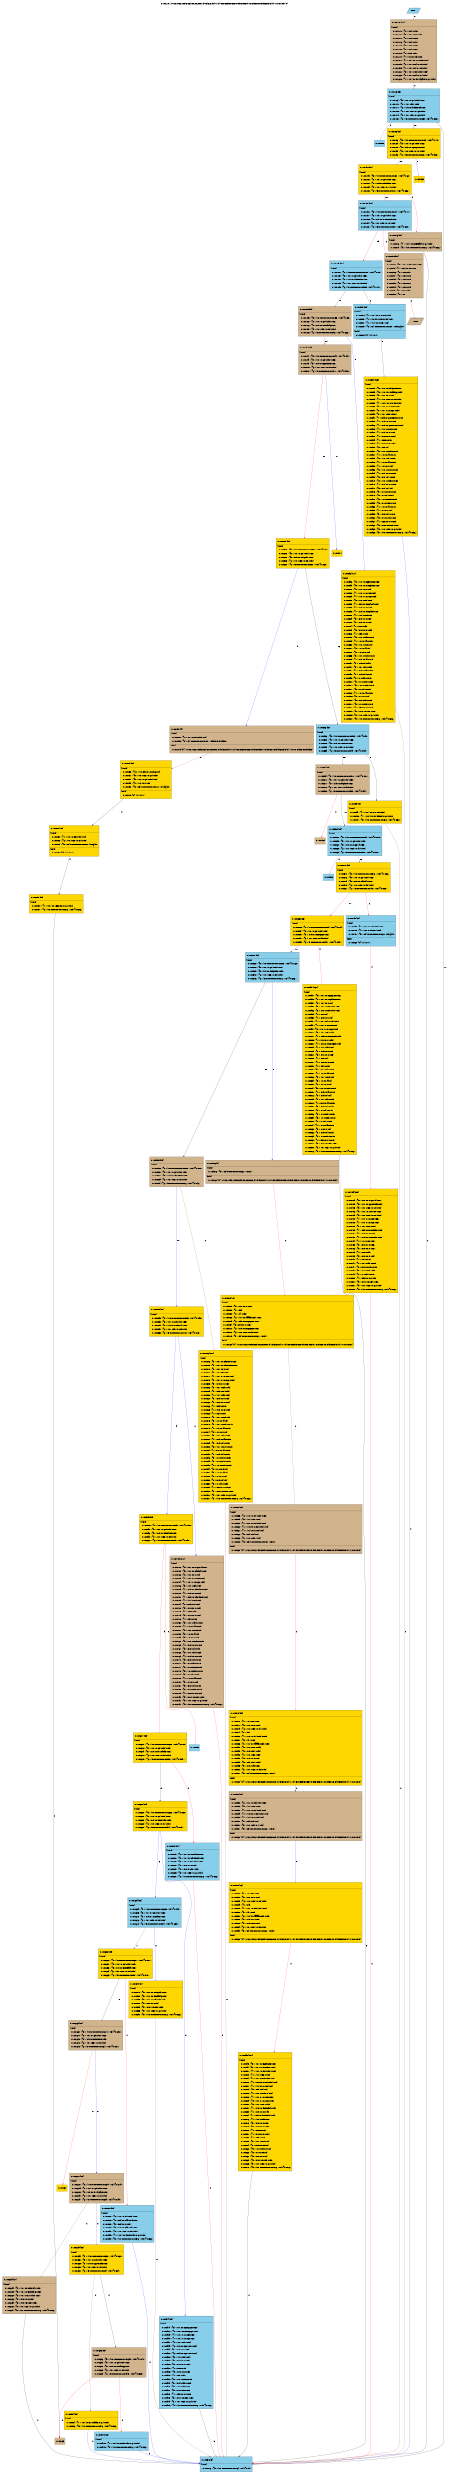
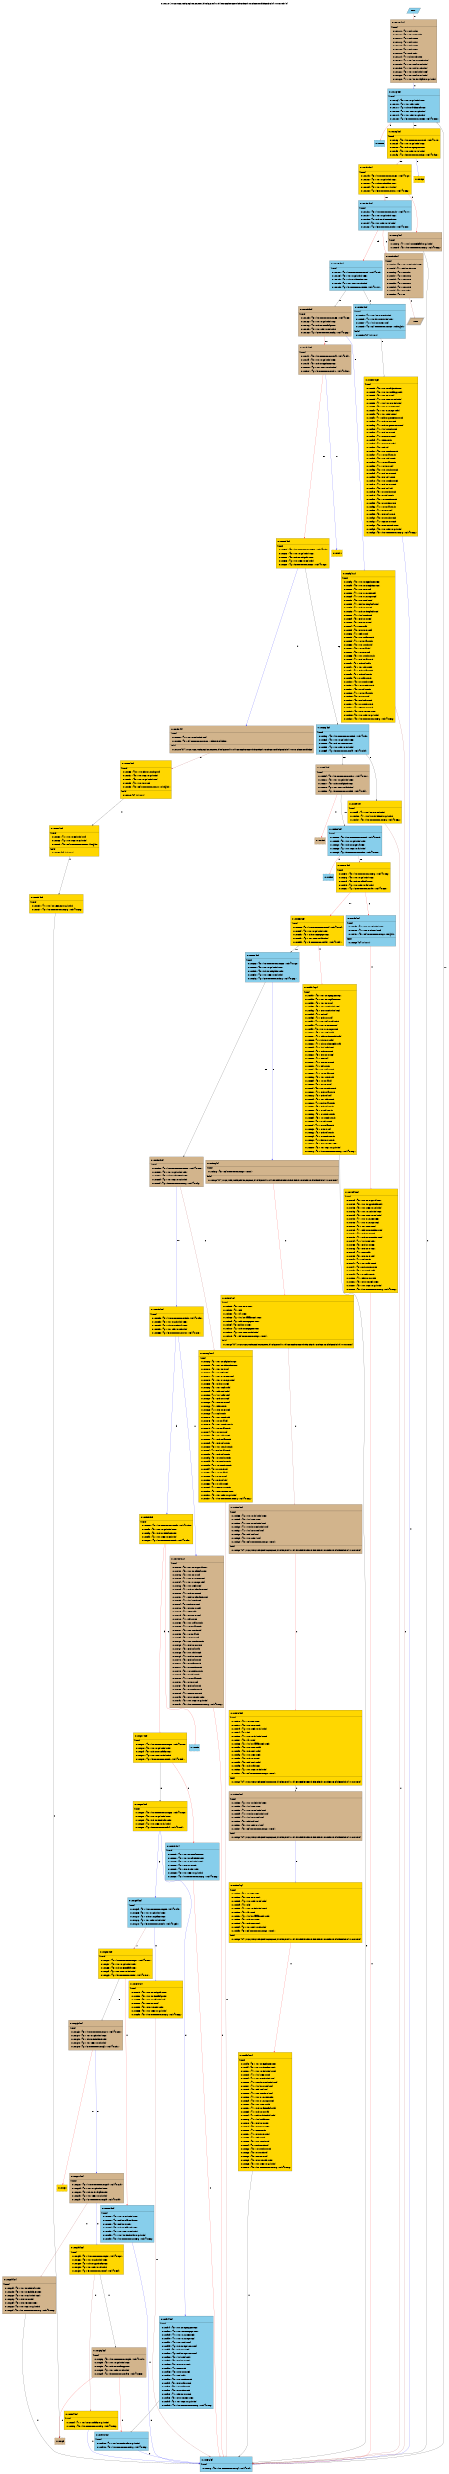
edge "0x40197f [88]" -> "0x401e76 [5]": now "0x40197f [88]" -> "0x401973 [12]"
